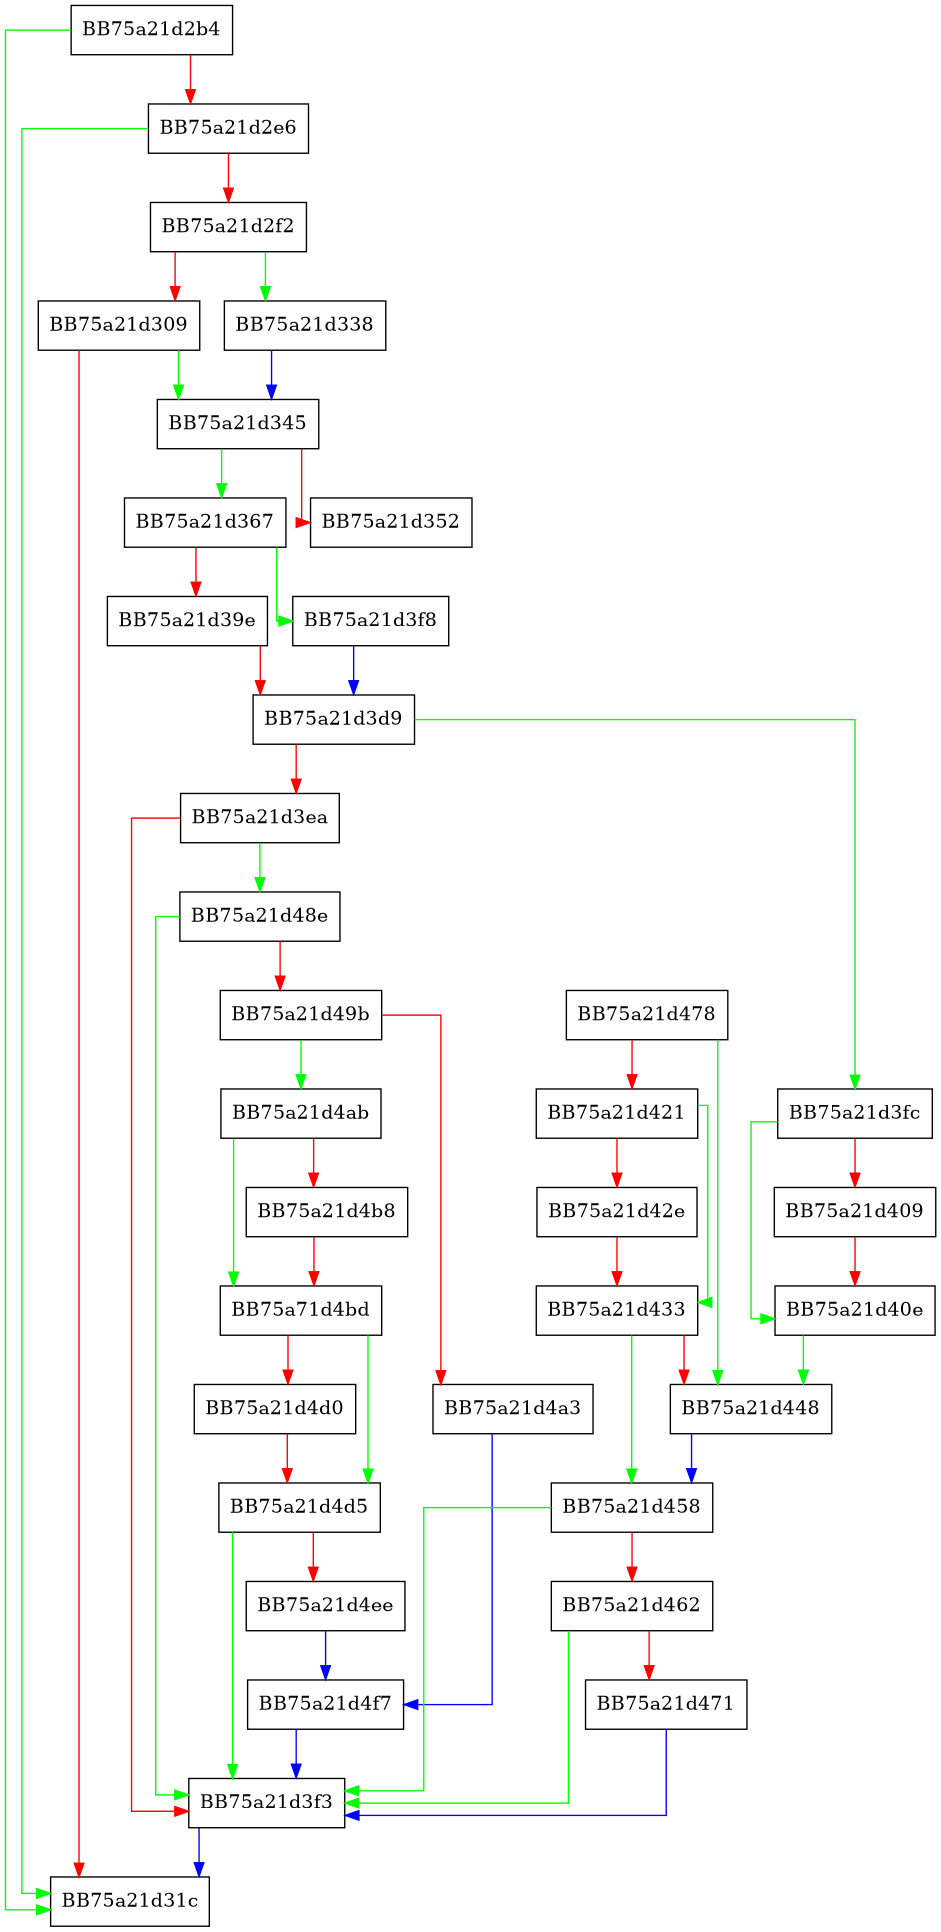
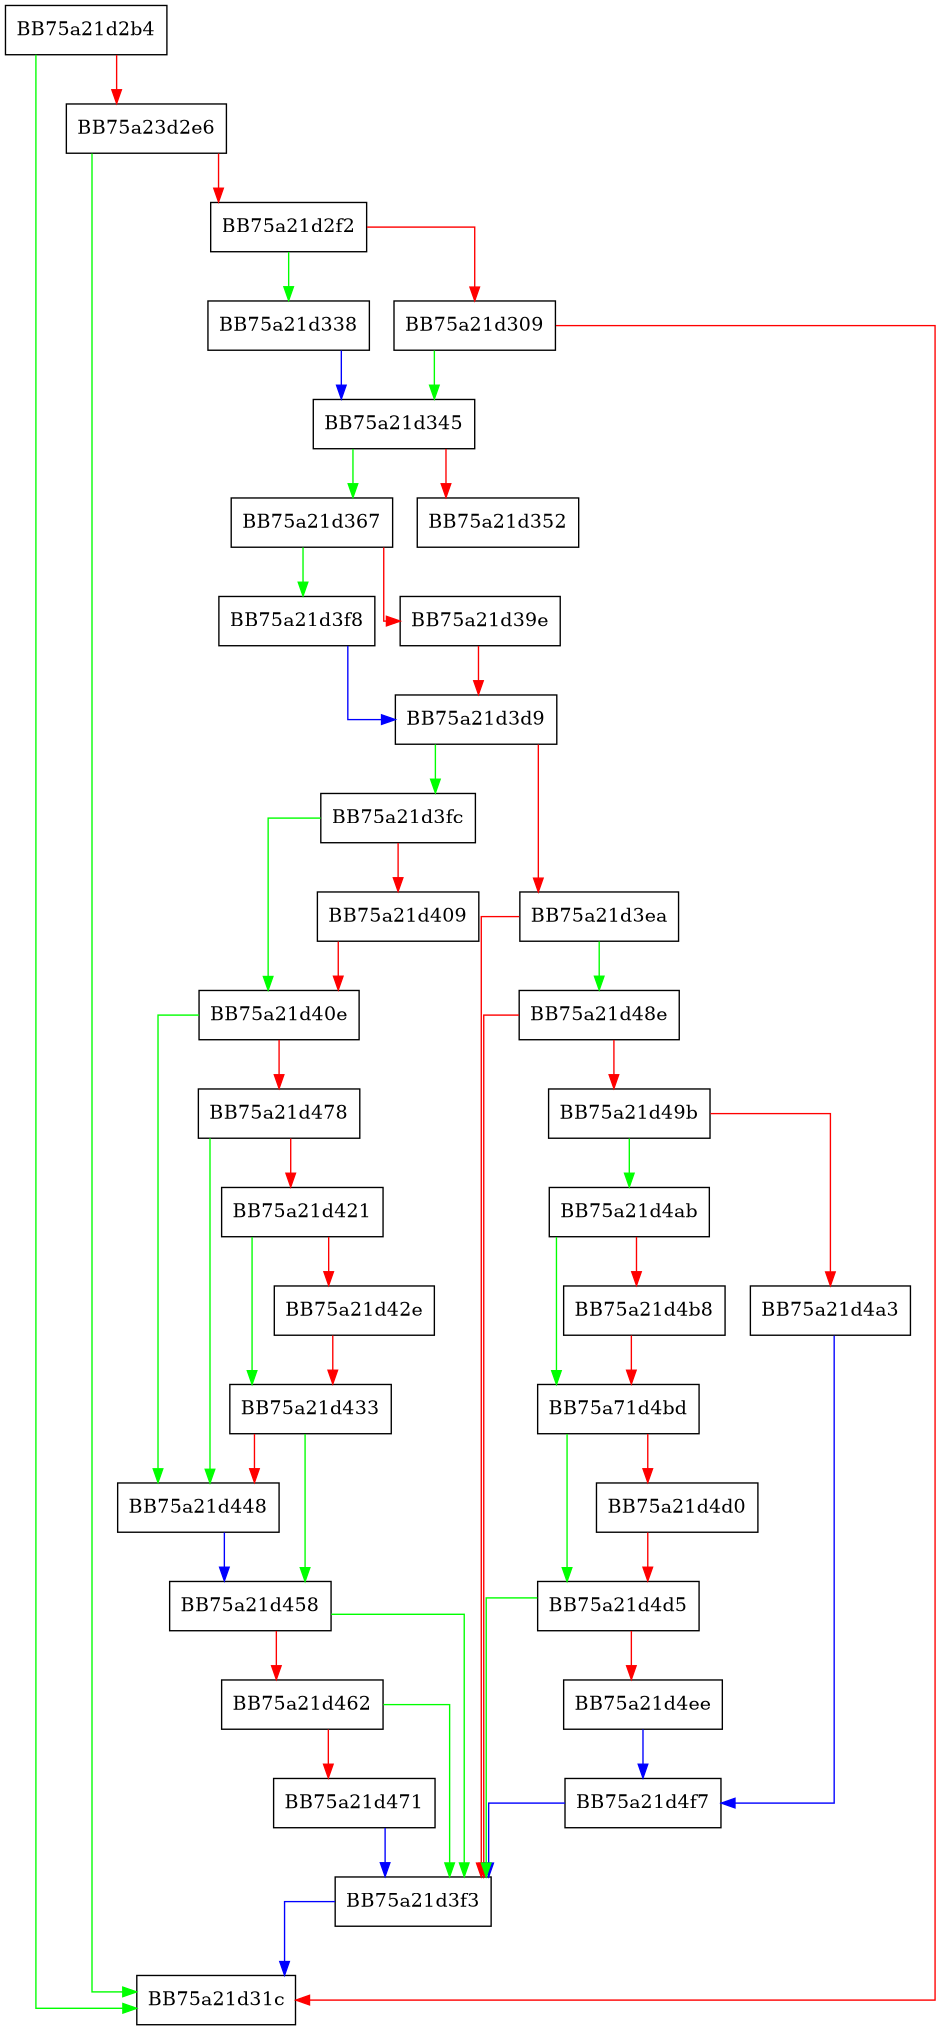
node "BB75a21d2e6": label "BB75a21d2e6" -> "BB75a23d2e6"
edge "BB75a21d40e" -> "BB75a21d478": added
edge "BB75a21d48e" -> "BB75a21d3f3": color green -> red
